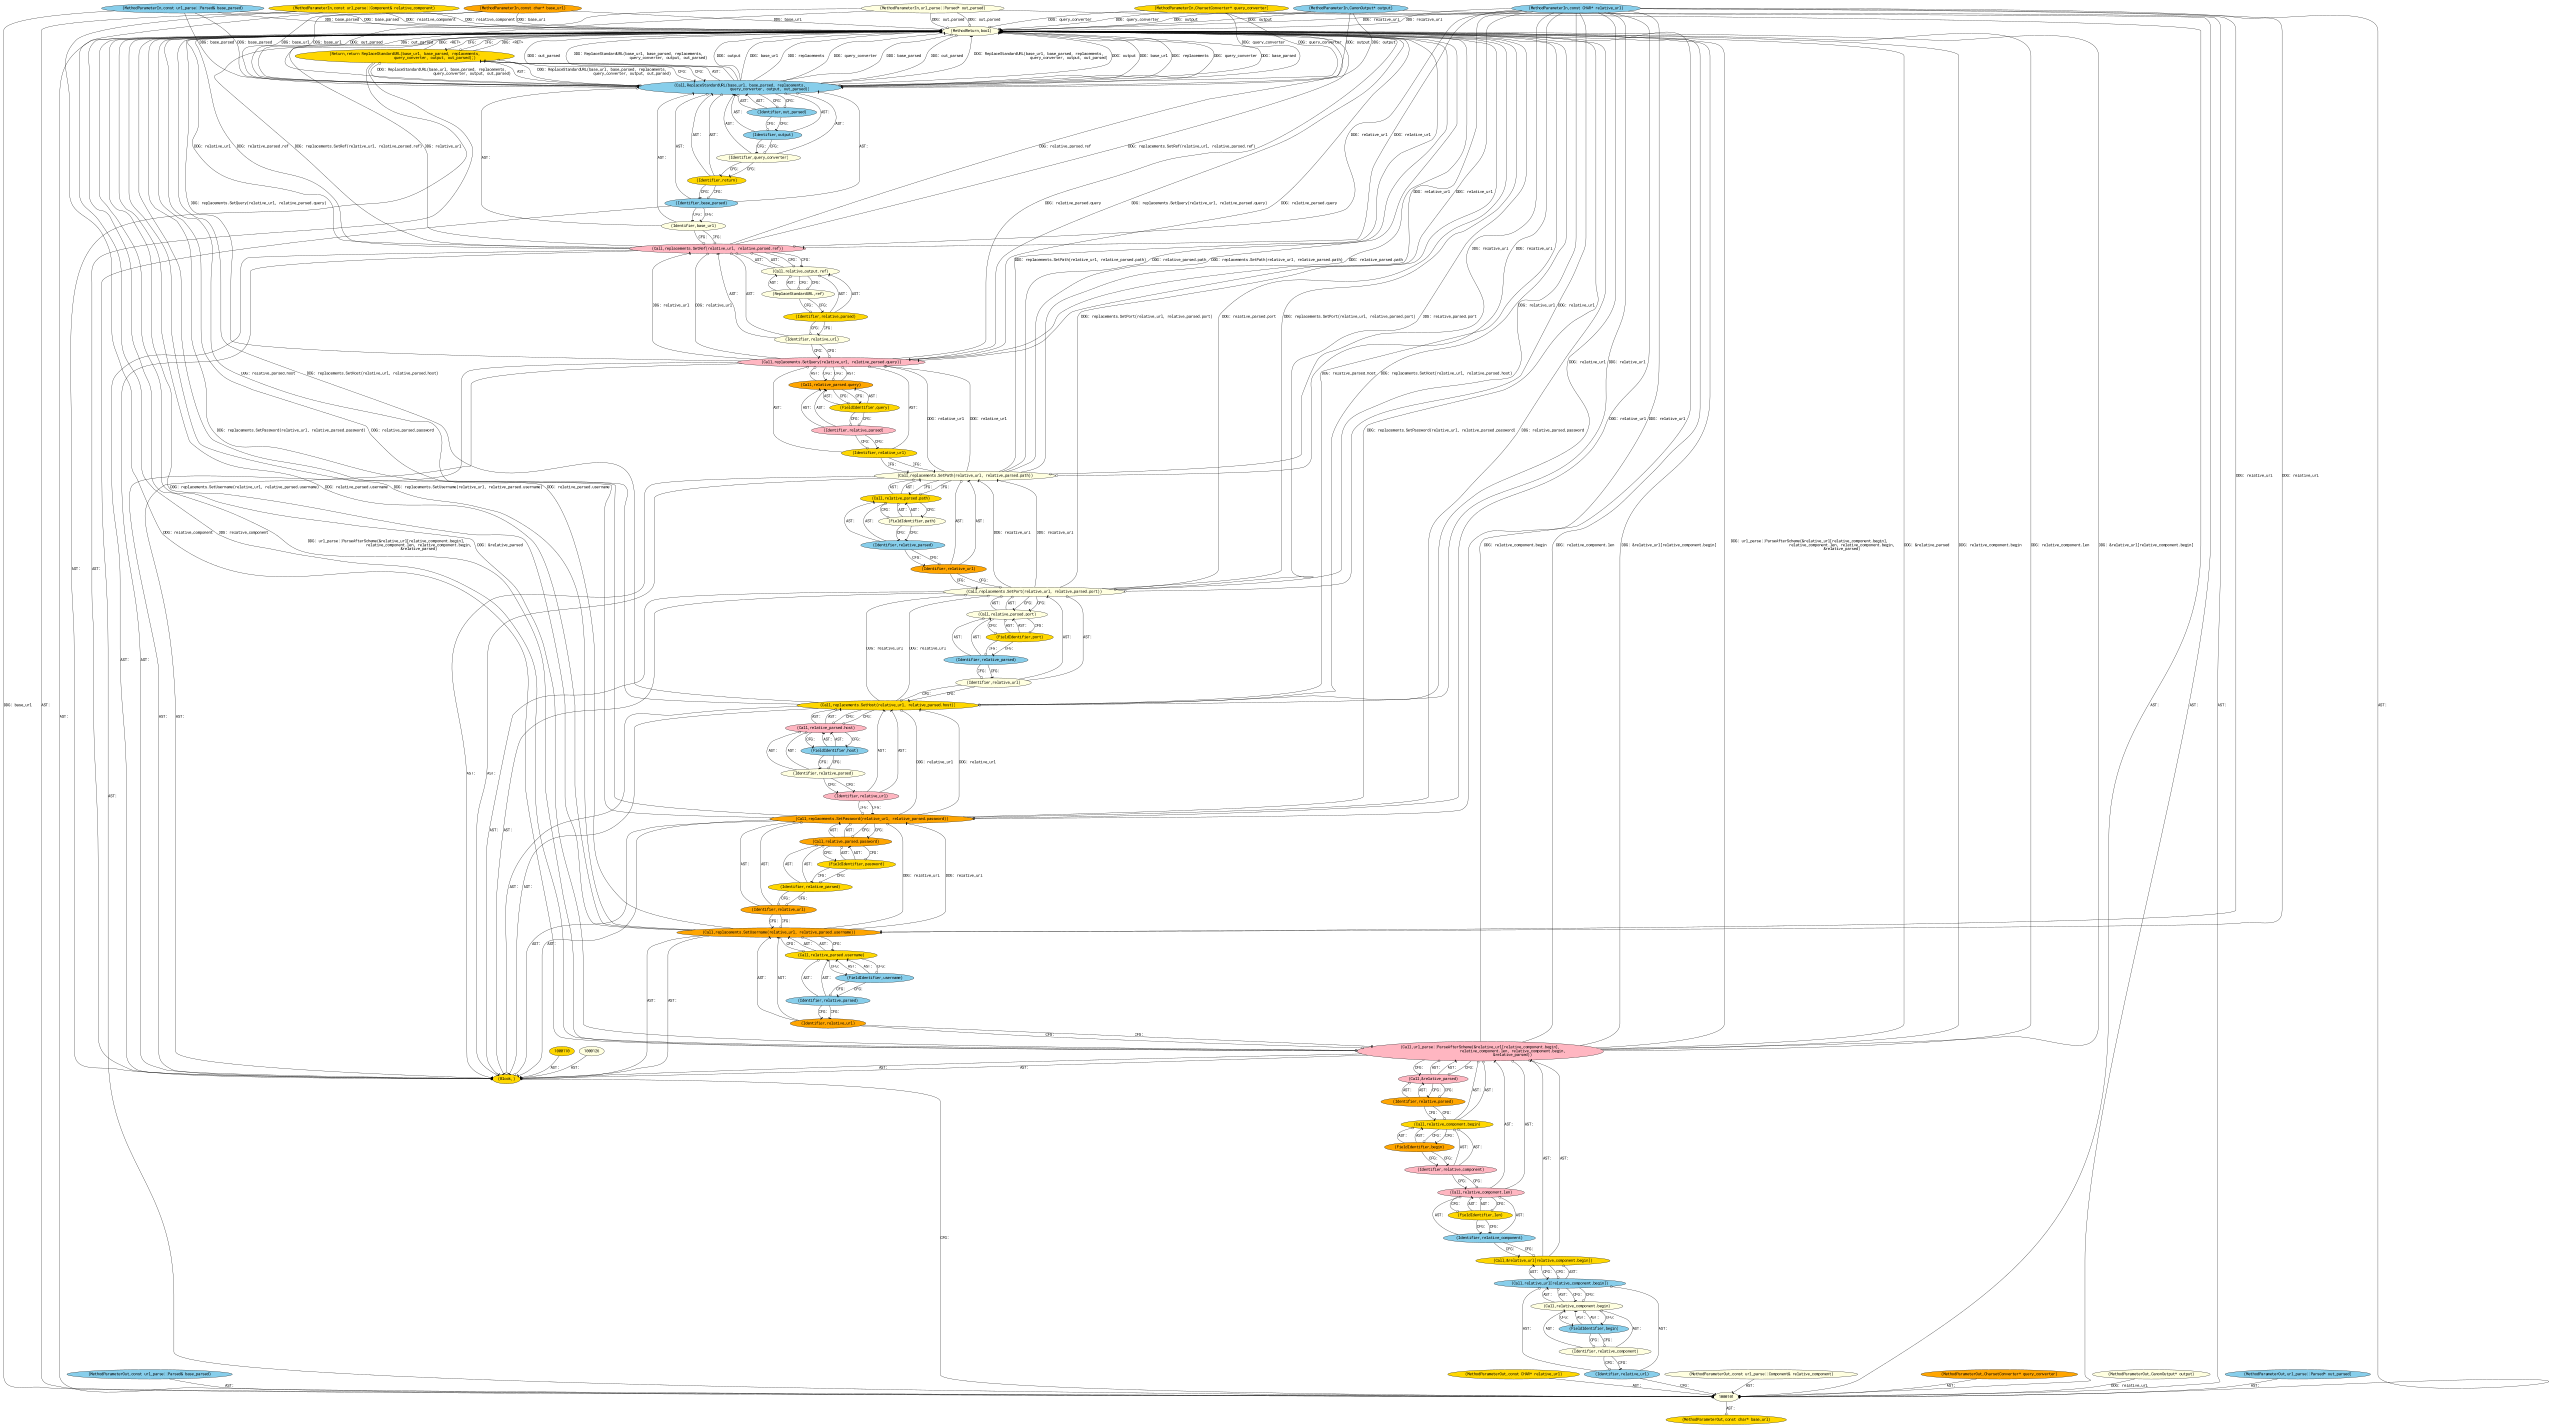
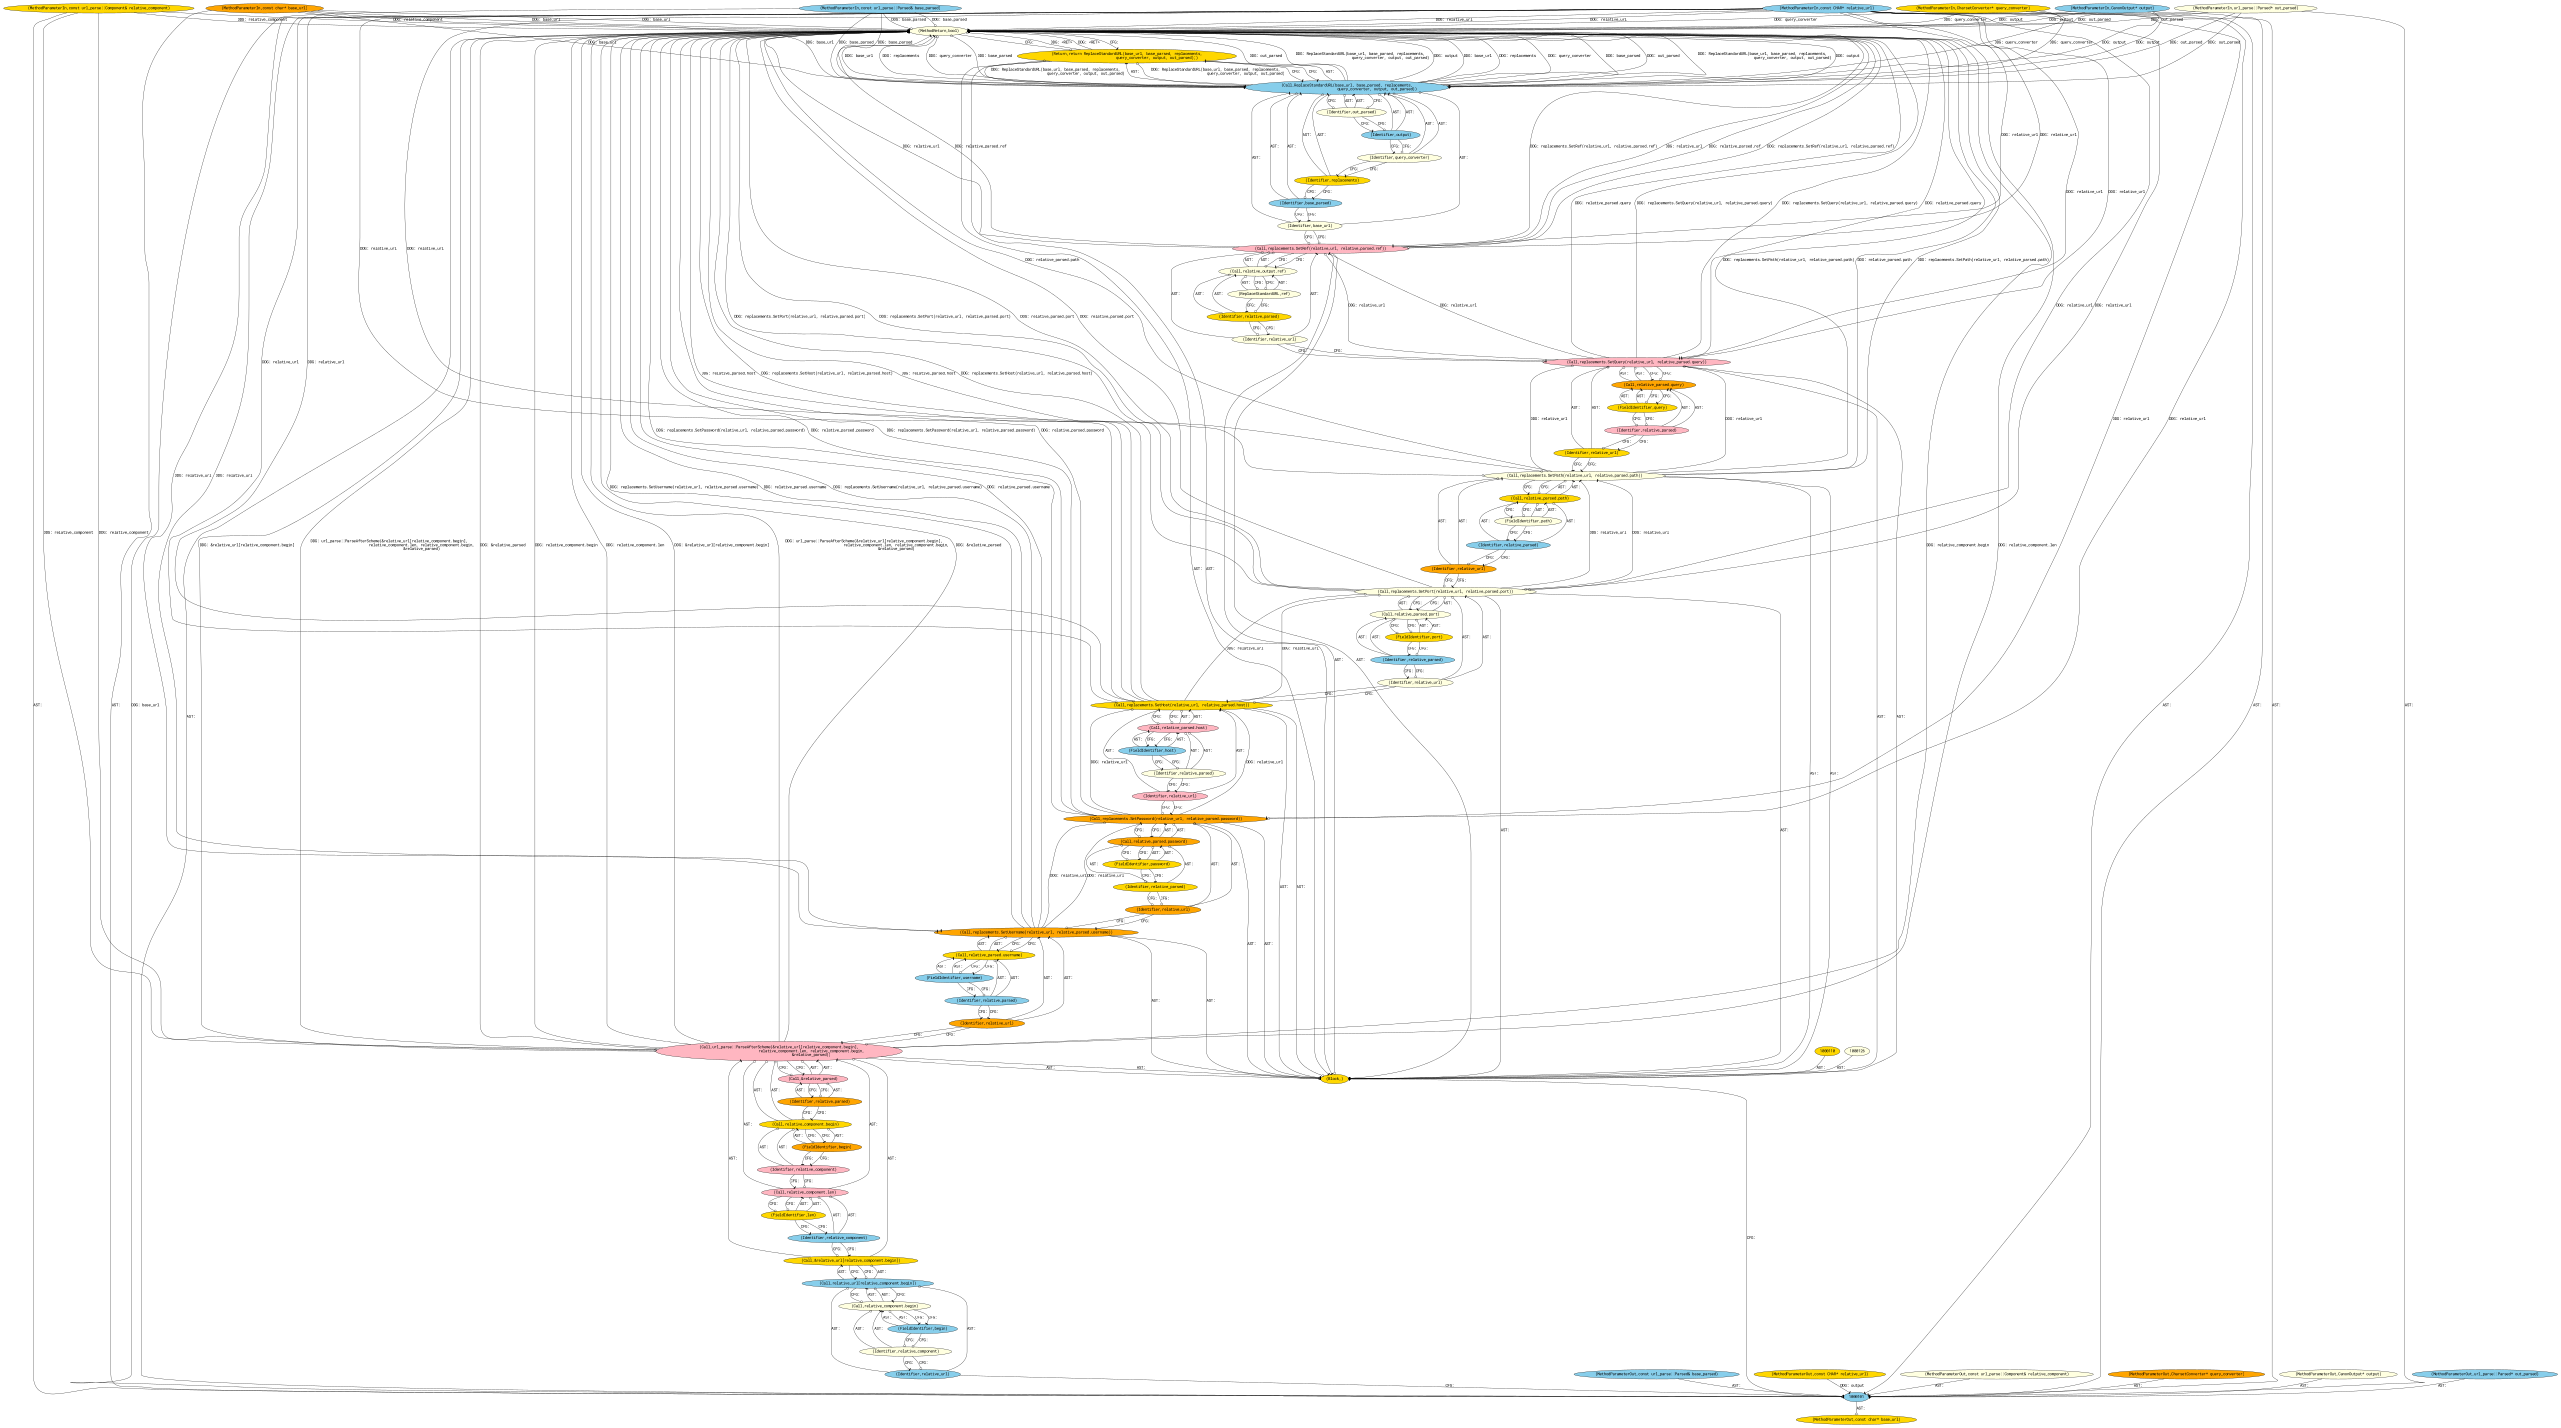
node "(Identifier,out_parsed)": fillcolor skyblue -> lightyellow
node "(Identifier,return)": label "(Identifier,return)" -> "(Identifier,replacements)"
edge "(Identifier,base_parsed)" -> "1000101": now "(MethodParameterIn,const char* base_url)" -> "1000101"
edge "(MethodParameterOut,const CHAR* relative_url)" -> "1000101": label "AST: " -> "DDG: output"
edge "(MethodParameterOut,CanonOutput* output)" -> "1000101": label "DDG: relative_url" -> "AST: "
node "1000101": fillcolor lightyellow -> skyblue
